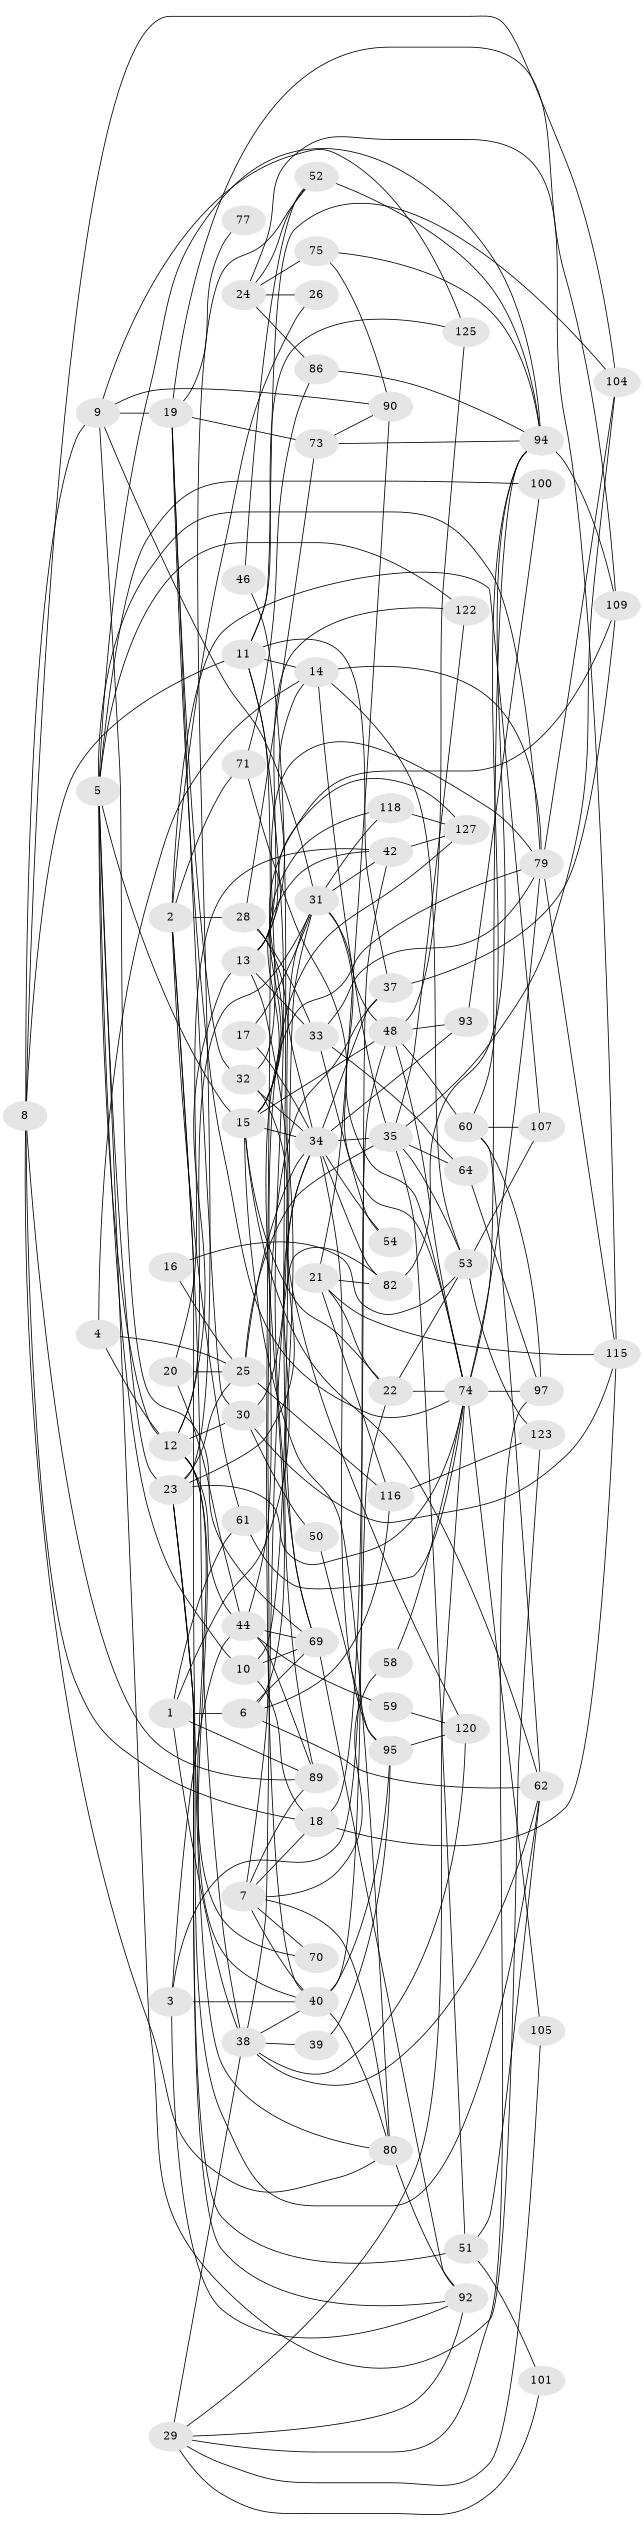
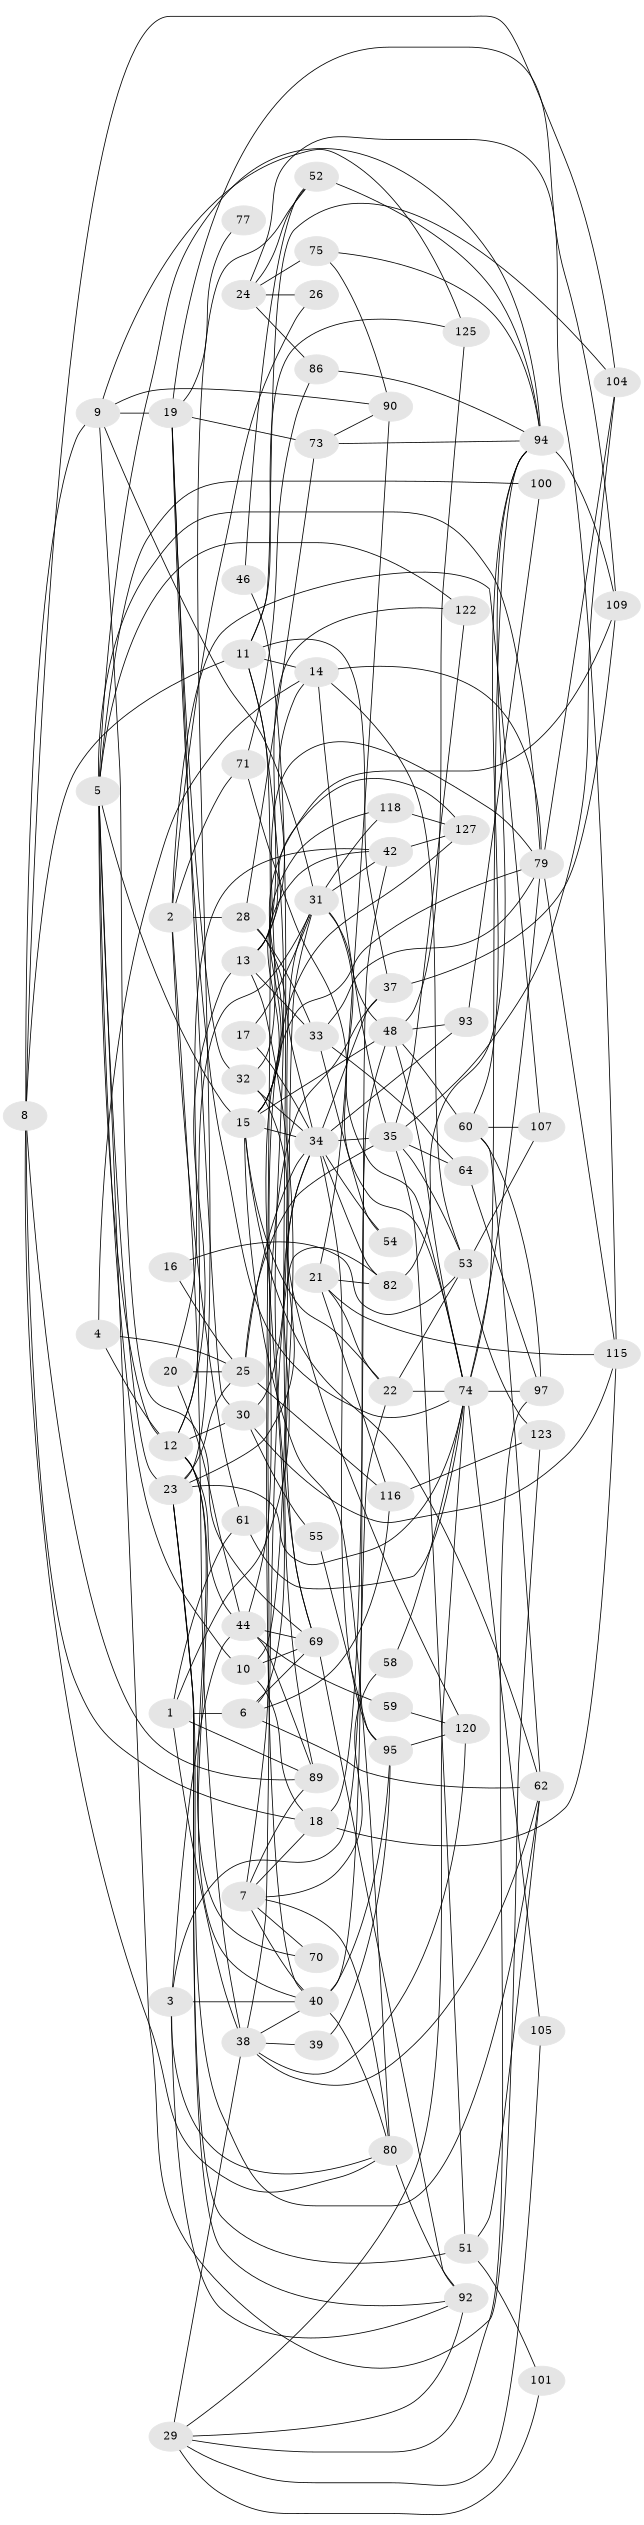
node "50": label "50" -> "55"
edge "2" -- "80": now "3" -- "80"
